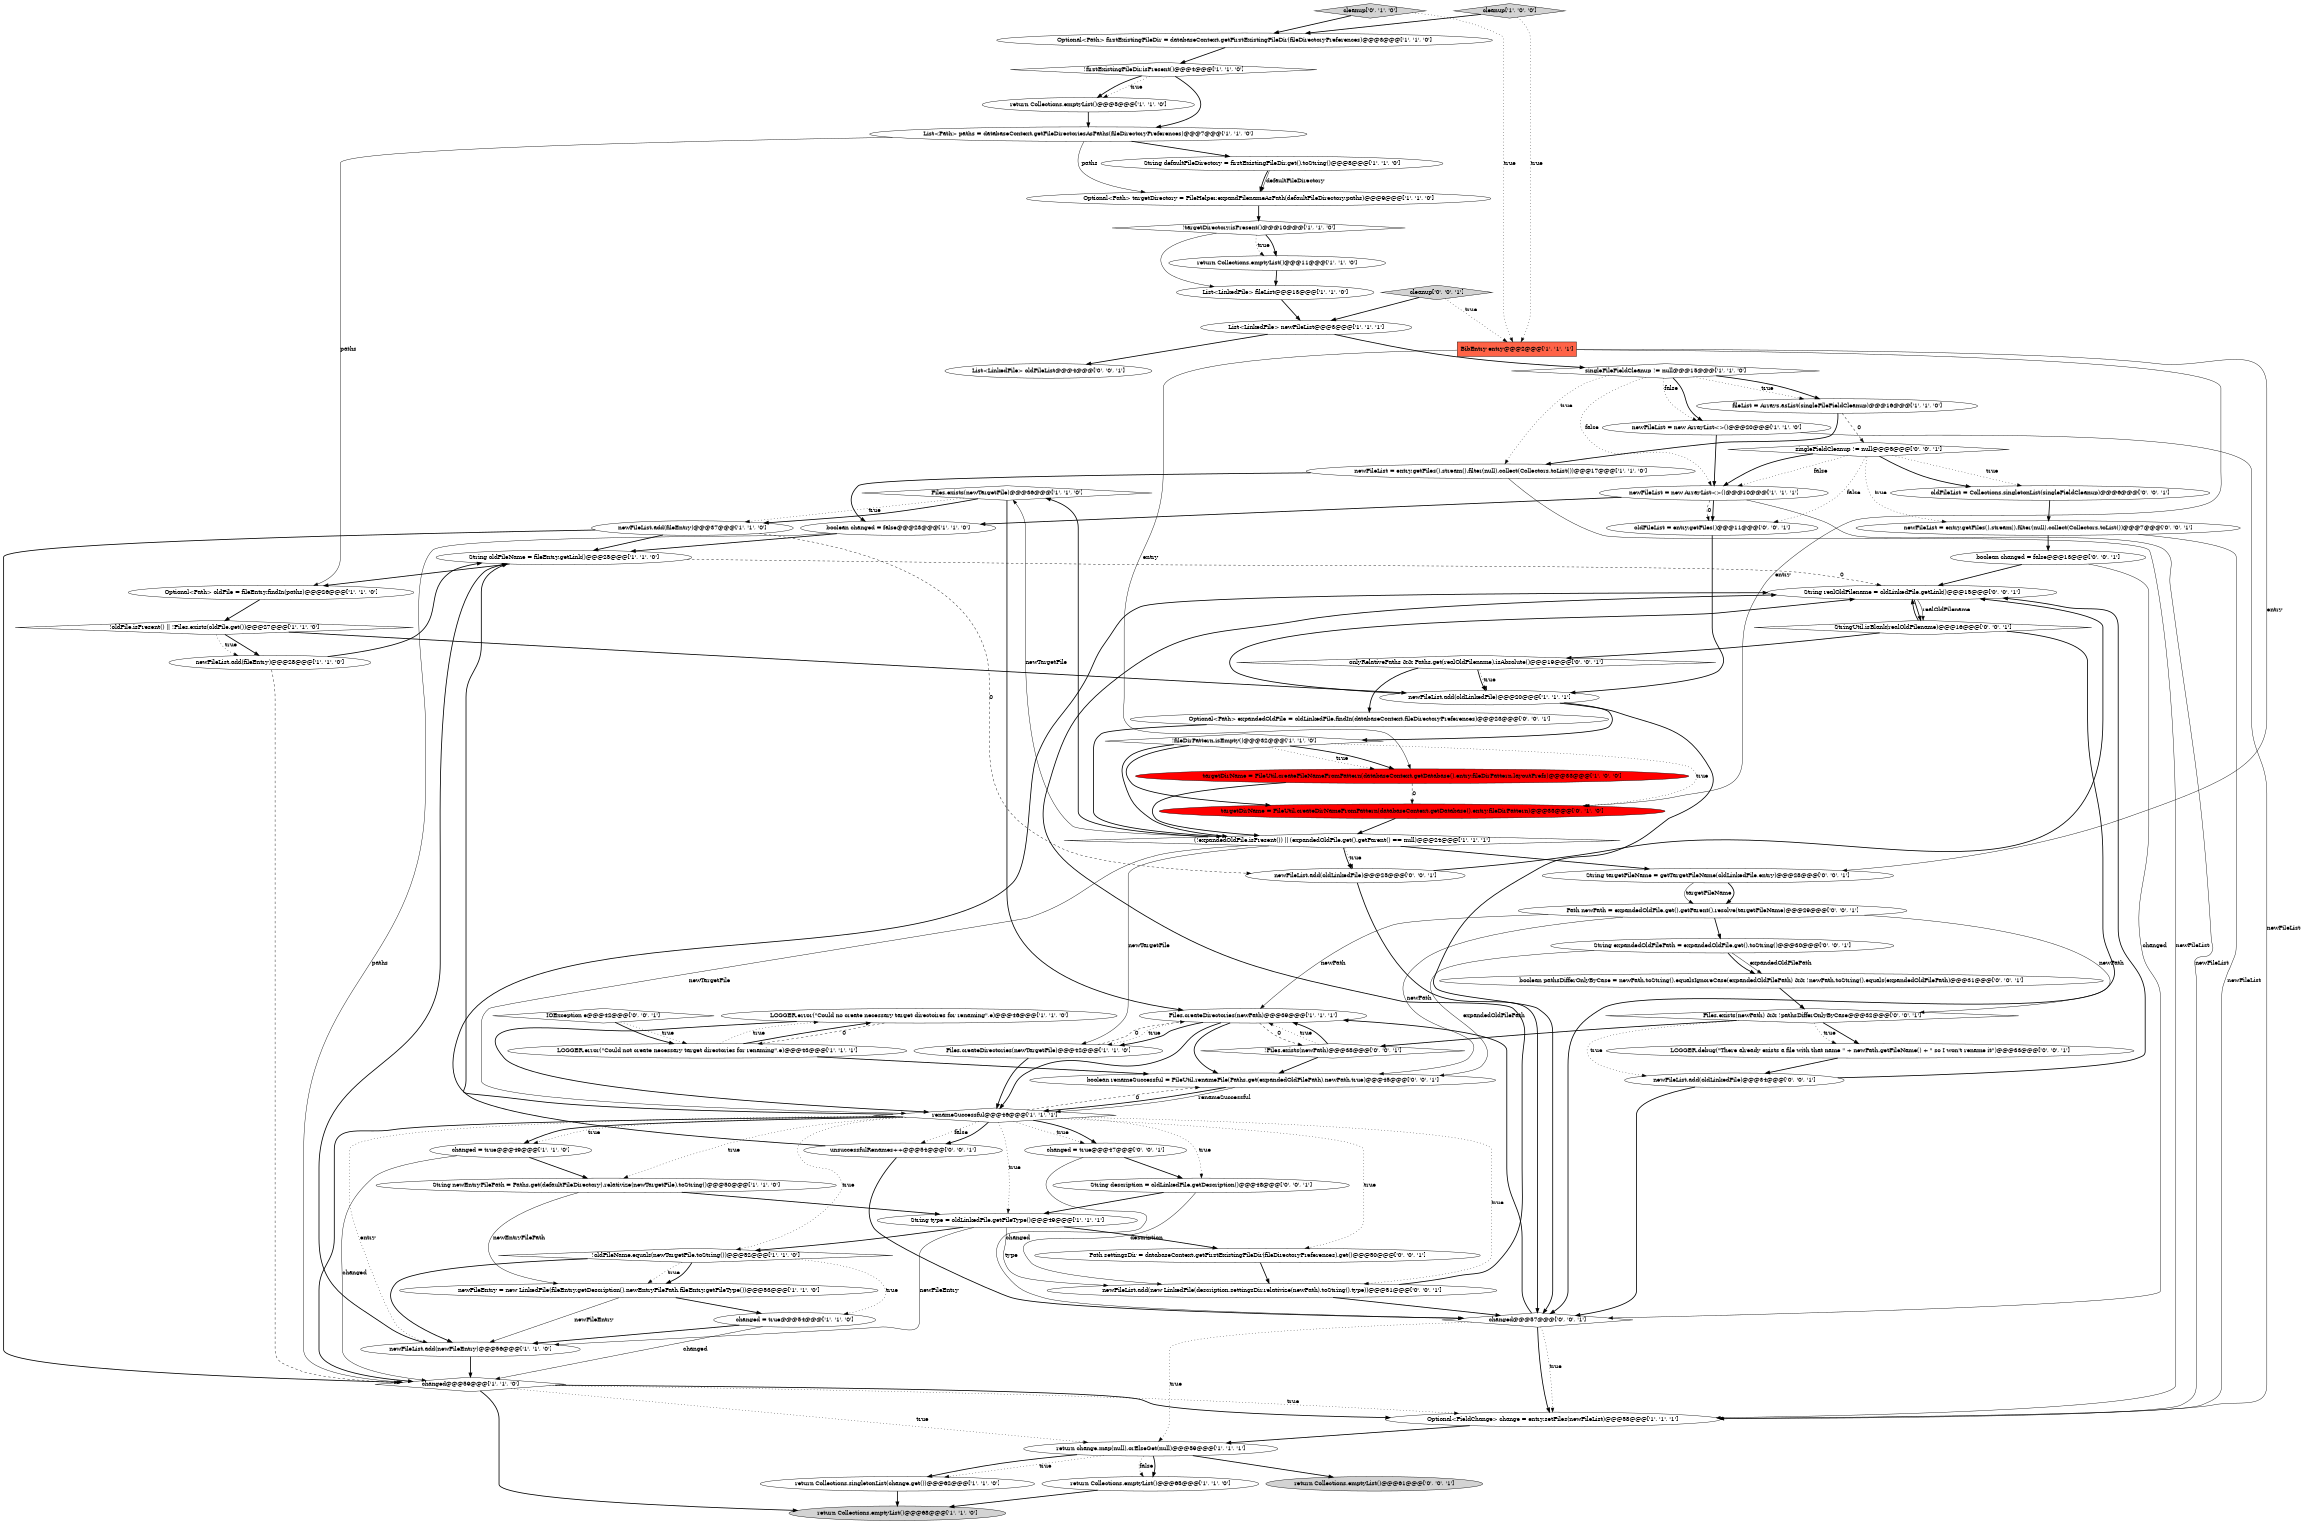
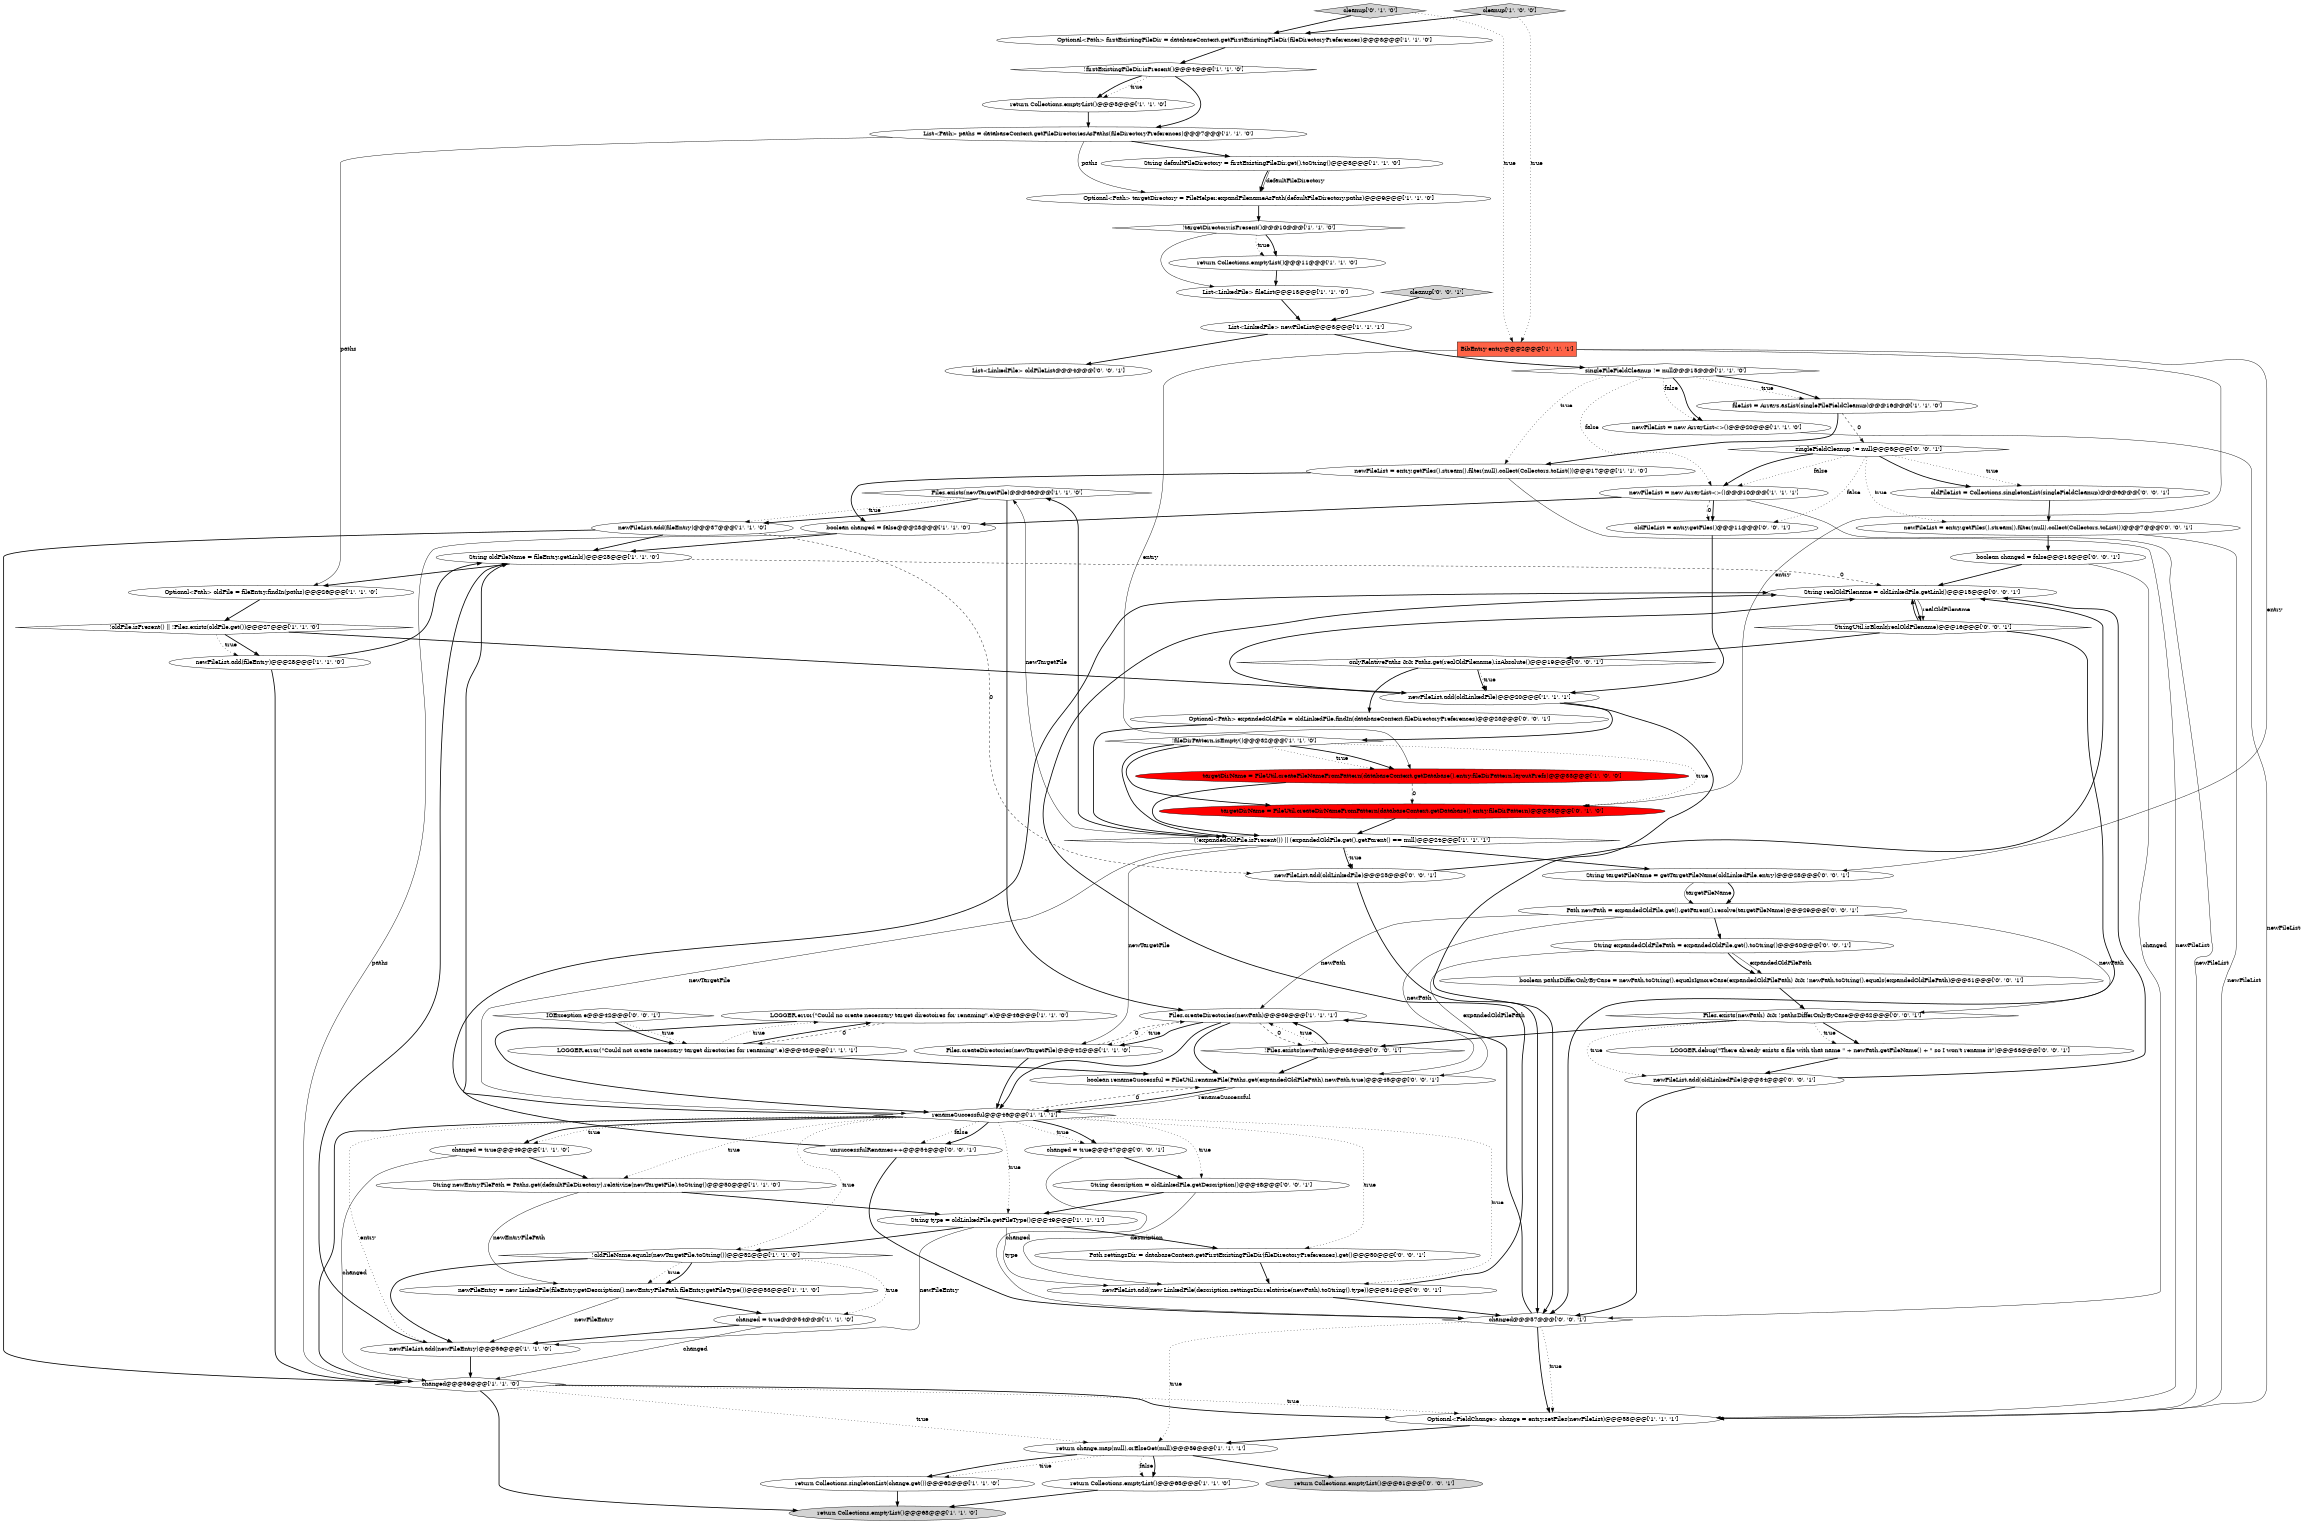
edge "cleanup['0', '0', '1']" -> "BibEntry entry@@@2@@@['1', '1', '1']": removed, label "true"
edge "newFileList = new ArrayList<>()@@@20@@@['1', '1', '0']" -> "newFileList = new ArrayList<>()@@@10@@@['1', '1', '1']": removed
edge "newFileList.add(fileEntry)@@@28@@@['1', '1', '0']" -> "changed@@@59@@@['1', '1', '0']": style dashed -> bold
